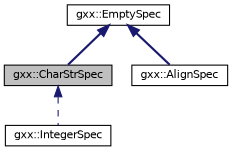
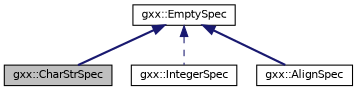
edge "gxx::IntegerSpec" -> "gxx::CharStrSpec": now "gxx::IntegerSpec" -> "gxx::EmptySpec"
